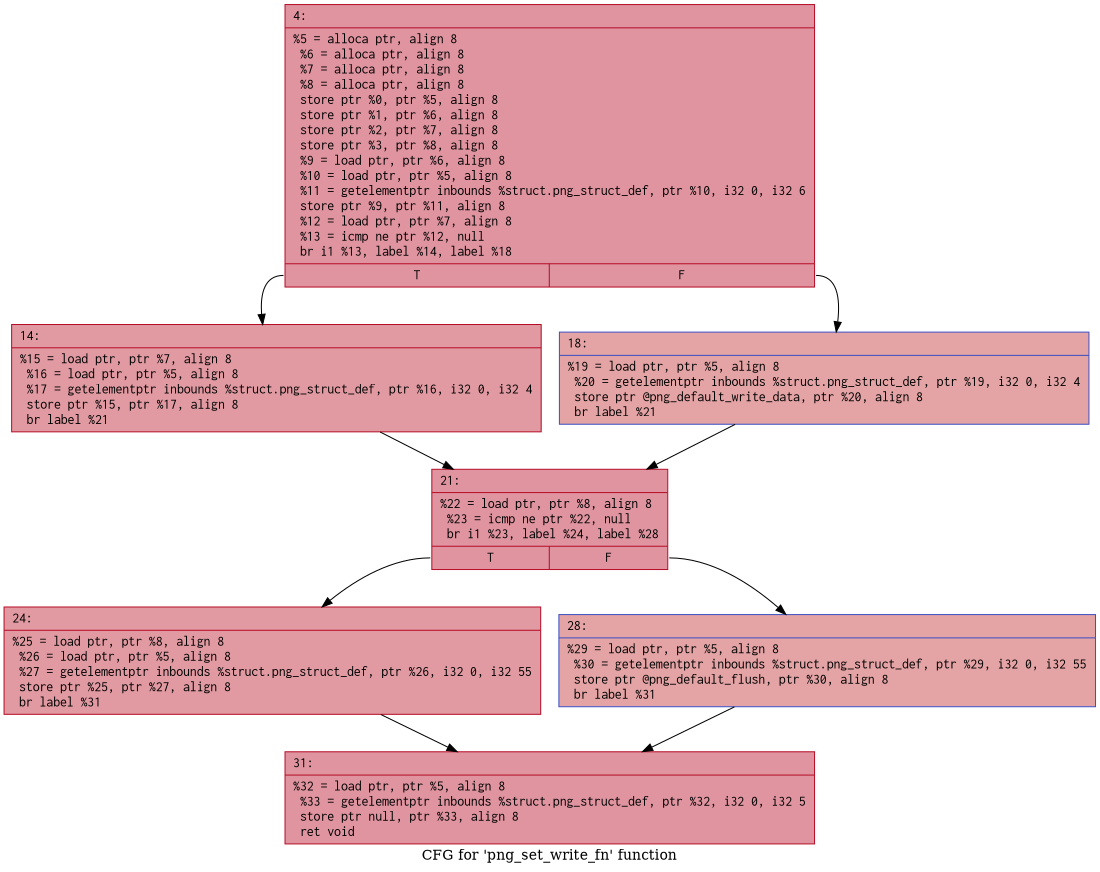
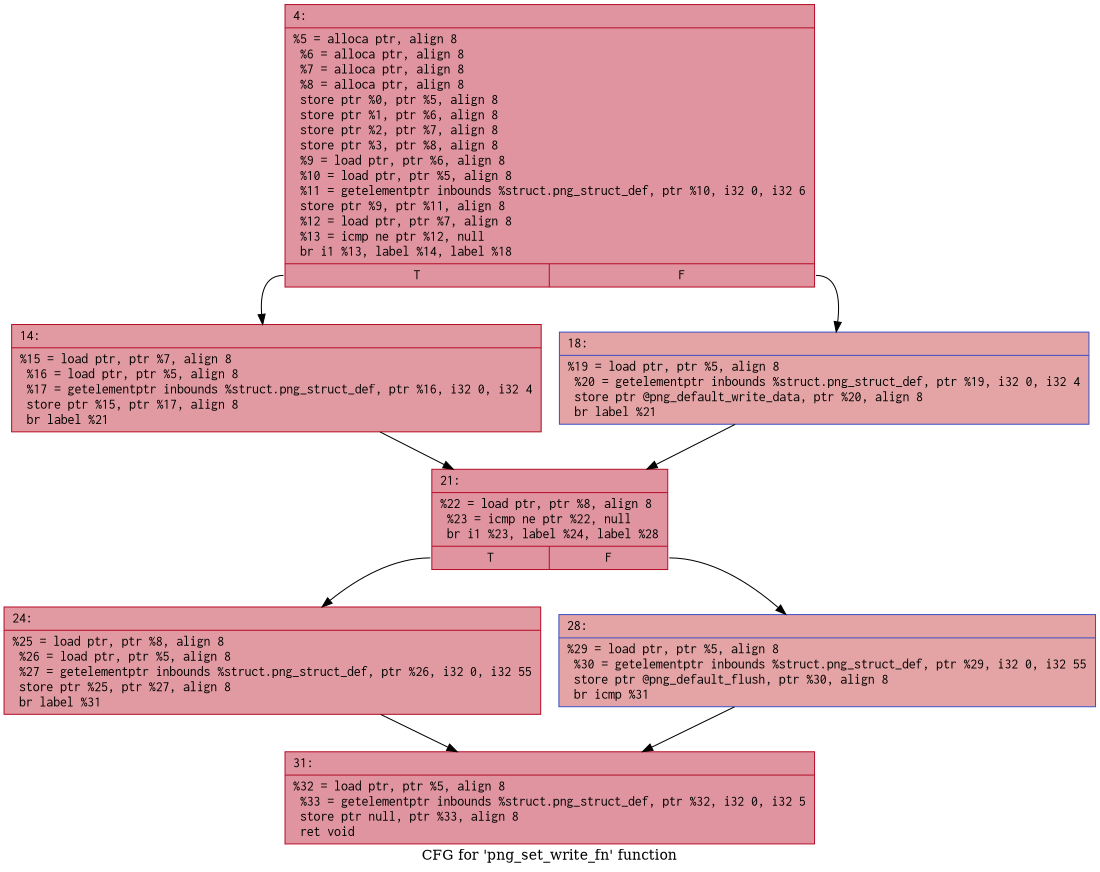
node "28:": text "br label %31" -> "br icmp %31"
